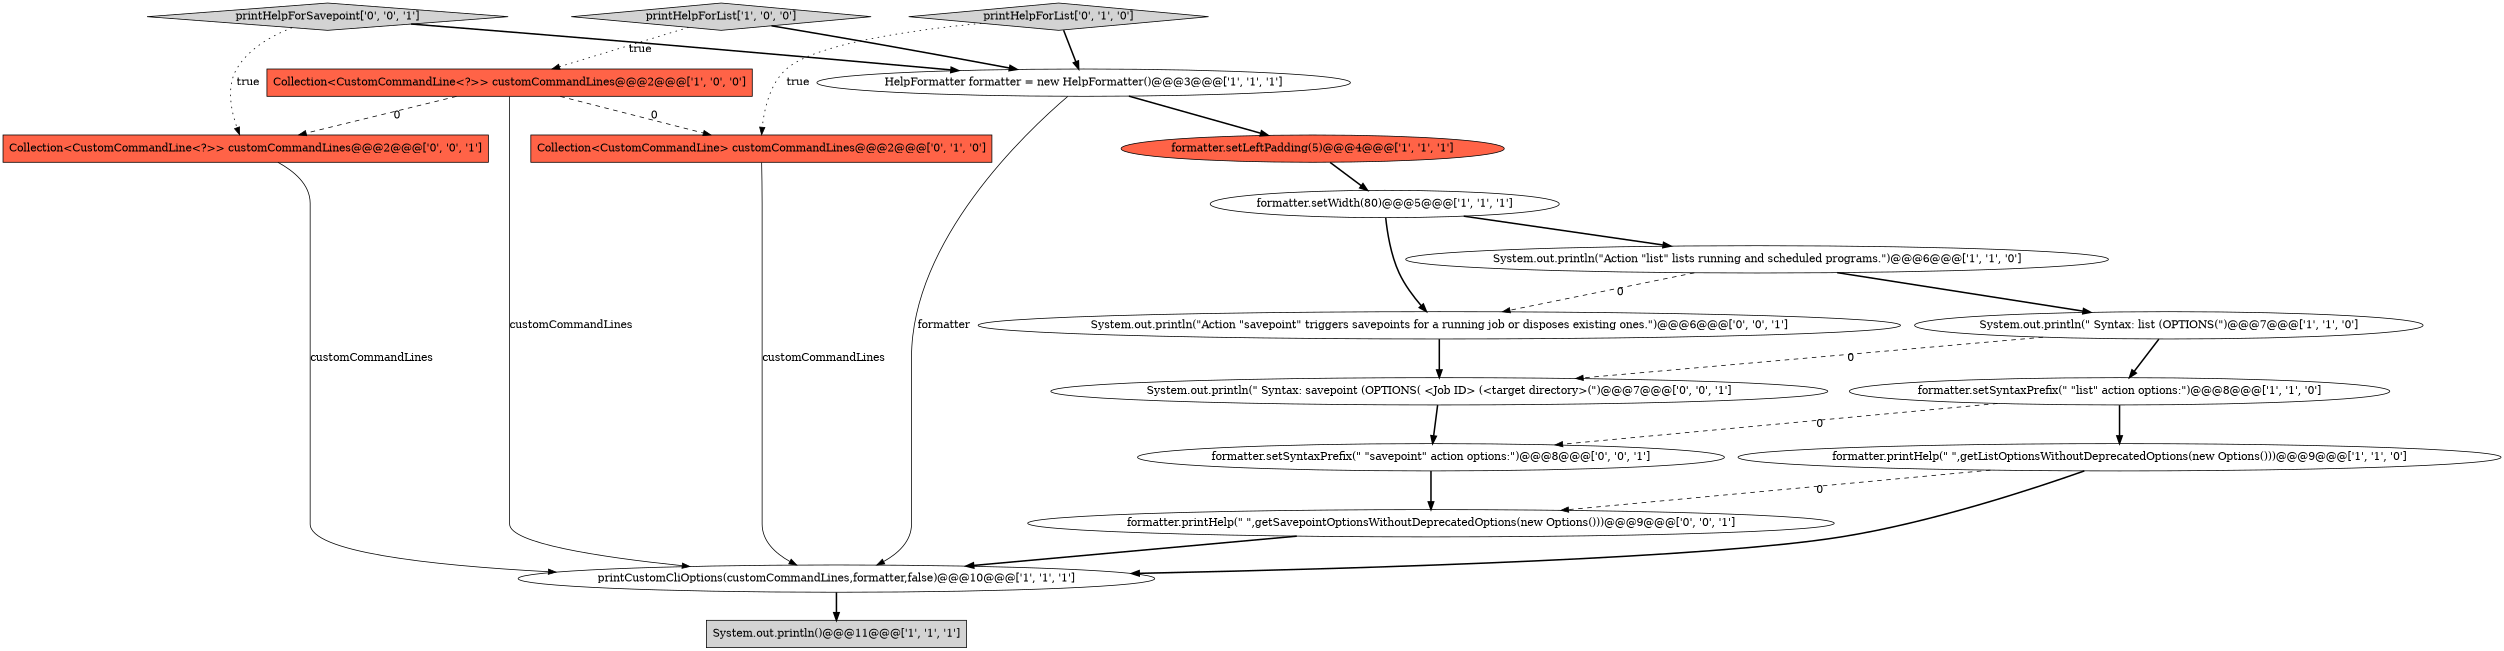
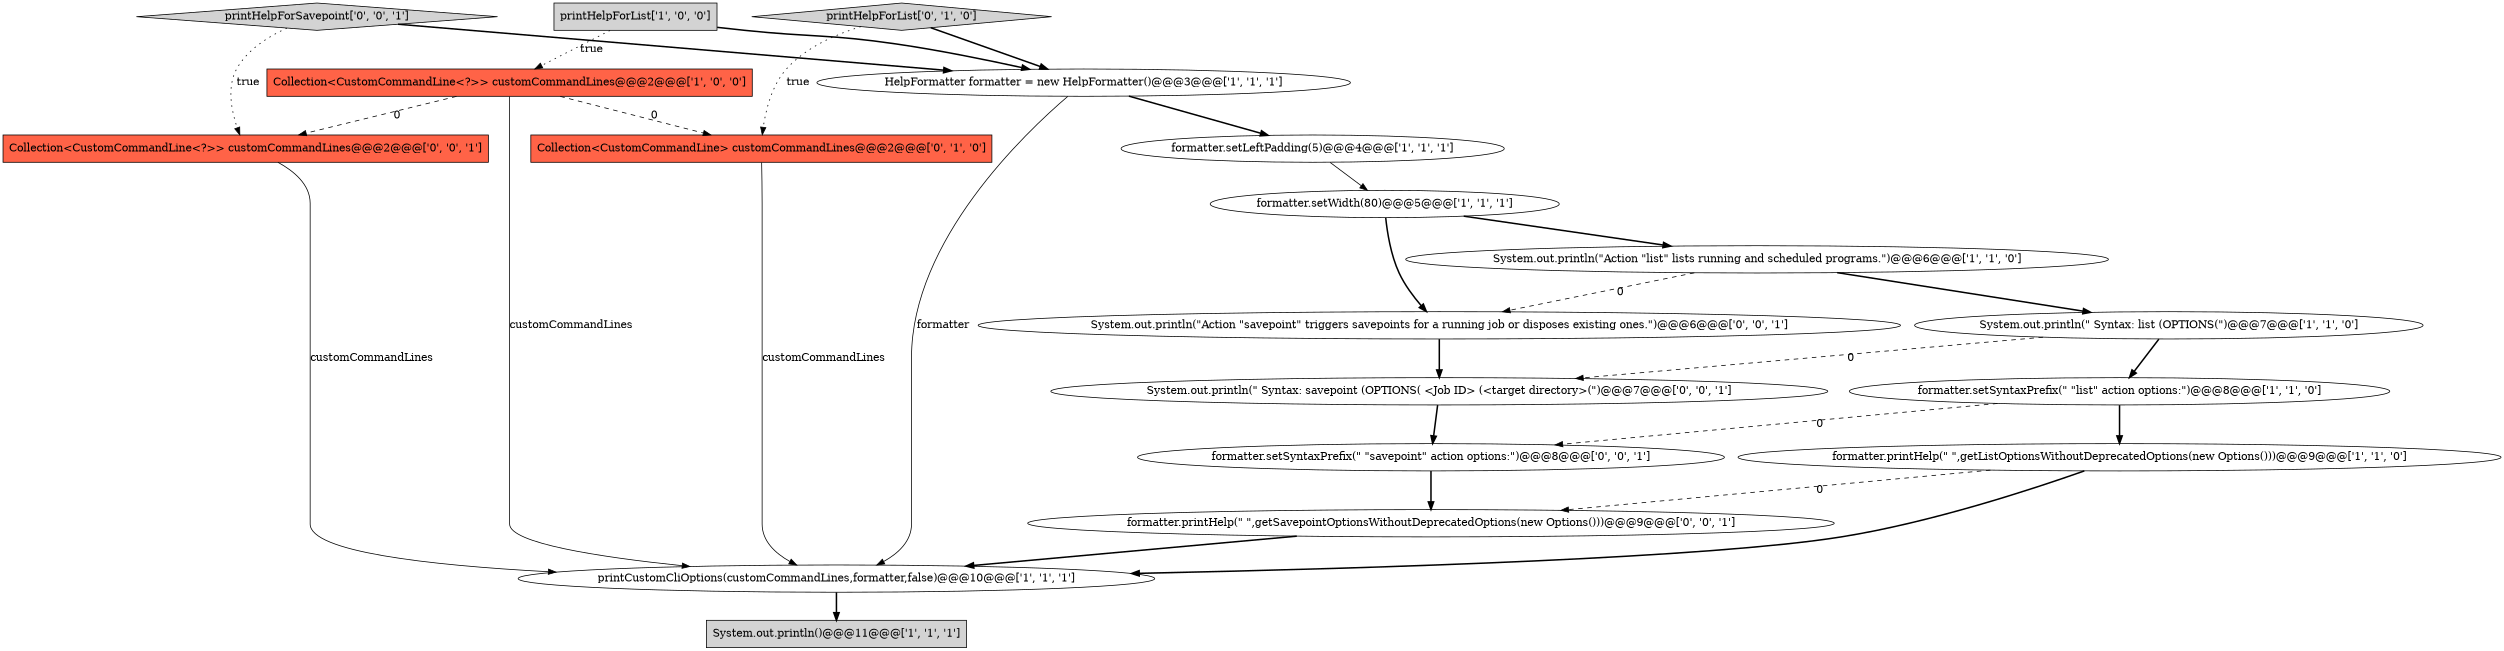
node "printHelpForList['1', '0', '0']": shape diamond -> box
node "formatter.setLeftPadding(5)@@@4@@@['1', '1', '1']": fillcolor tomato -> white
edge "formatter.setLeftPadding(5)@@@4@@@['1', '1', '1']" -> "formatter.setWidth(80)@@@5@@@['1', '1', '1']": style bold -> solid
